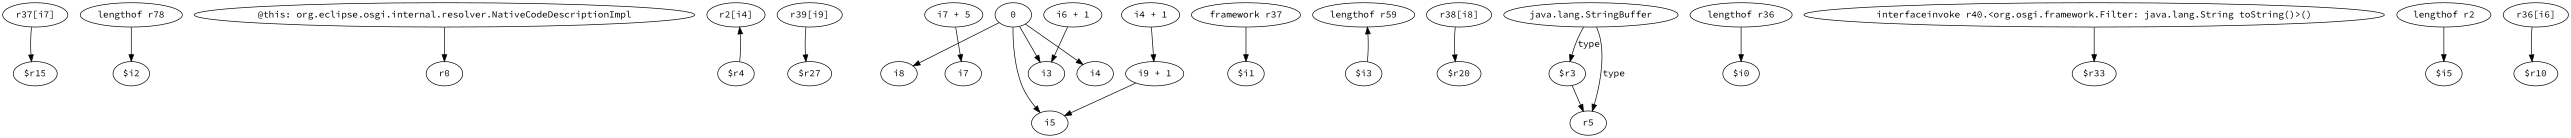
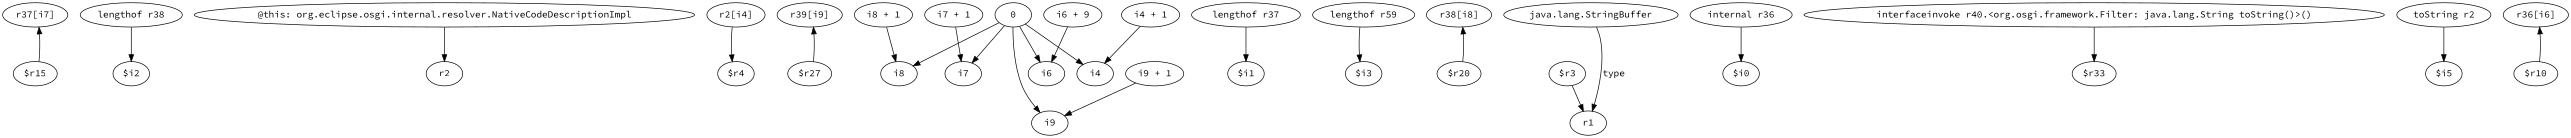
node "lengthof r78": label "lengthof r78" -> "lengthof r38"
node "i8 + 1": added
node "i7 + 5": label "i7 + 5" -> "i7 + 1"
node "i6 + 1": label "i6 + 1" -> "i6 + 9"
node "framework r37": label "framework r37" -> "lengthof r37"
node "lengthof r36": label "lengthof r36" -> "internal r36"
node "lengthof r2": label "lengthof r2" -> "toString r2"
edge "r37[i7]" -> "$r15": reversed
edge "r39[i9]" -> "$r27": reversed
edge "i4 + 1" -> "i9 + 1": now "i4 + 1" -> "i4"
edge "r38[i8]" -> "$r20": reversed
edge "java.lang.StringBuffer" -> "$r3": removed, label "type"
edge "r36[i6]" -> "$r10": reversed
edge "0" -> "i7": added
edge "$r4" -> "r2[i4]": reversed
edge "$i3" -> "lengthof r59": reversed
node "r0": label "r0" -> "r2"
node "i3": label "i3" -> "i6"
node "i5": label "i5" -> "i9"
node "r5": label "r5" -> "r1"
